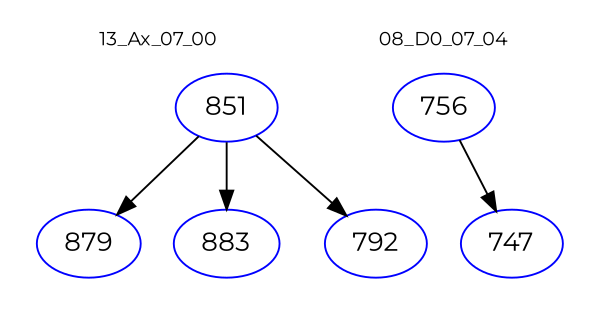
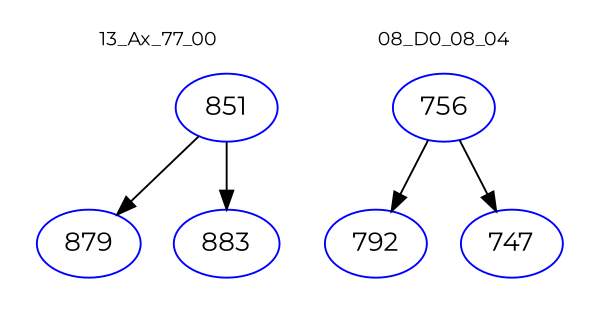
cluster "13_Ax_07_00": label "13_Ax_07_00" -> "13_Ax_77_00"
cluster "08_D0_07_04": label "08_D0_07_04" -> "08_D0_08_04"
edge "851" -> "792": now "756" -> "792"
